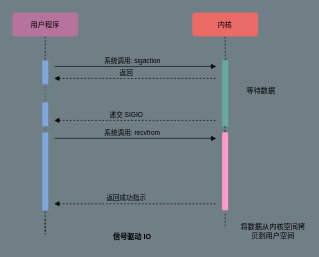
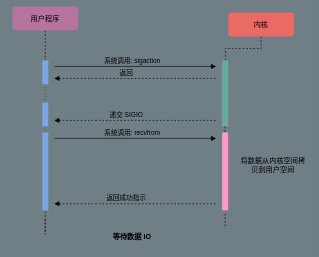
node "用户程序": moved (45, 24) -> (45, 18)
node "内核": moved (225, 24) -> (261, 24)
node "等待数据": removed
node "将数据从内核空间拷贝到用户空间": moved (273, 231) -> (273, 165)
node "信号驱动 IO": label "信号驱动 IO" -> "等待数据 IO"
